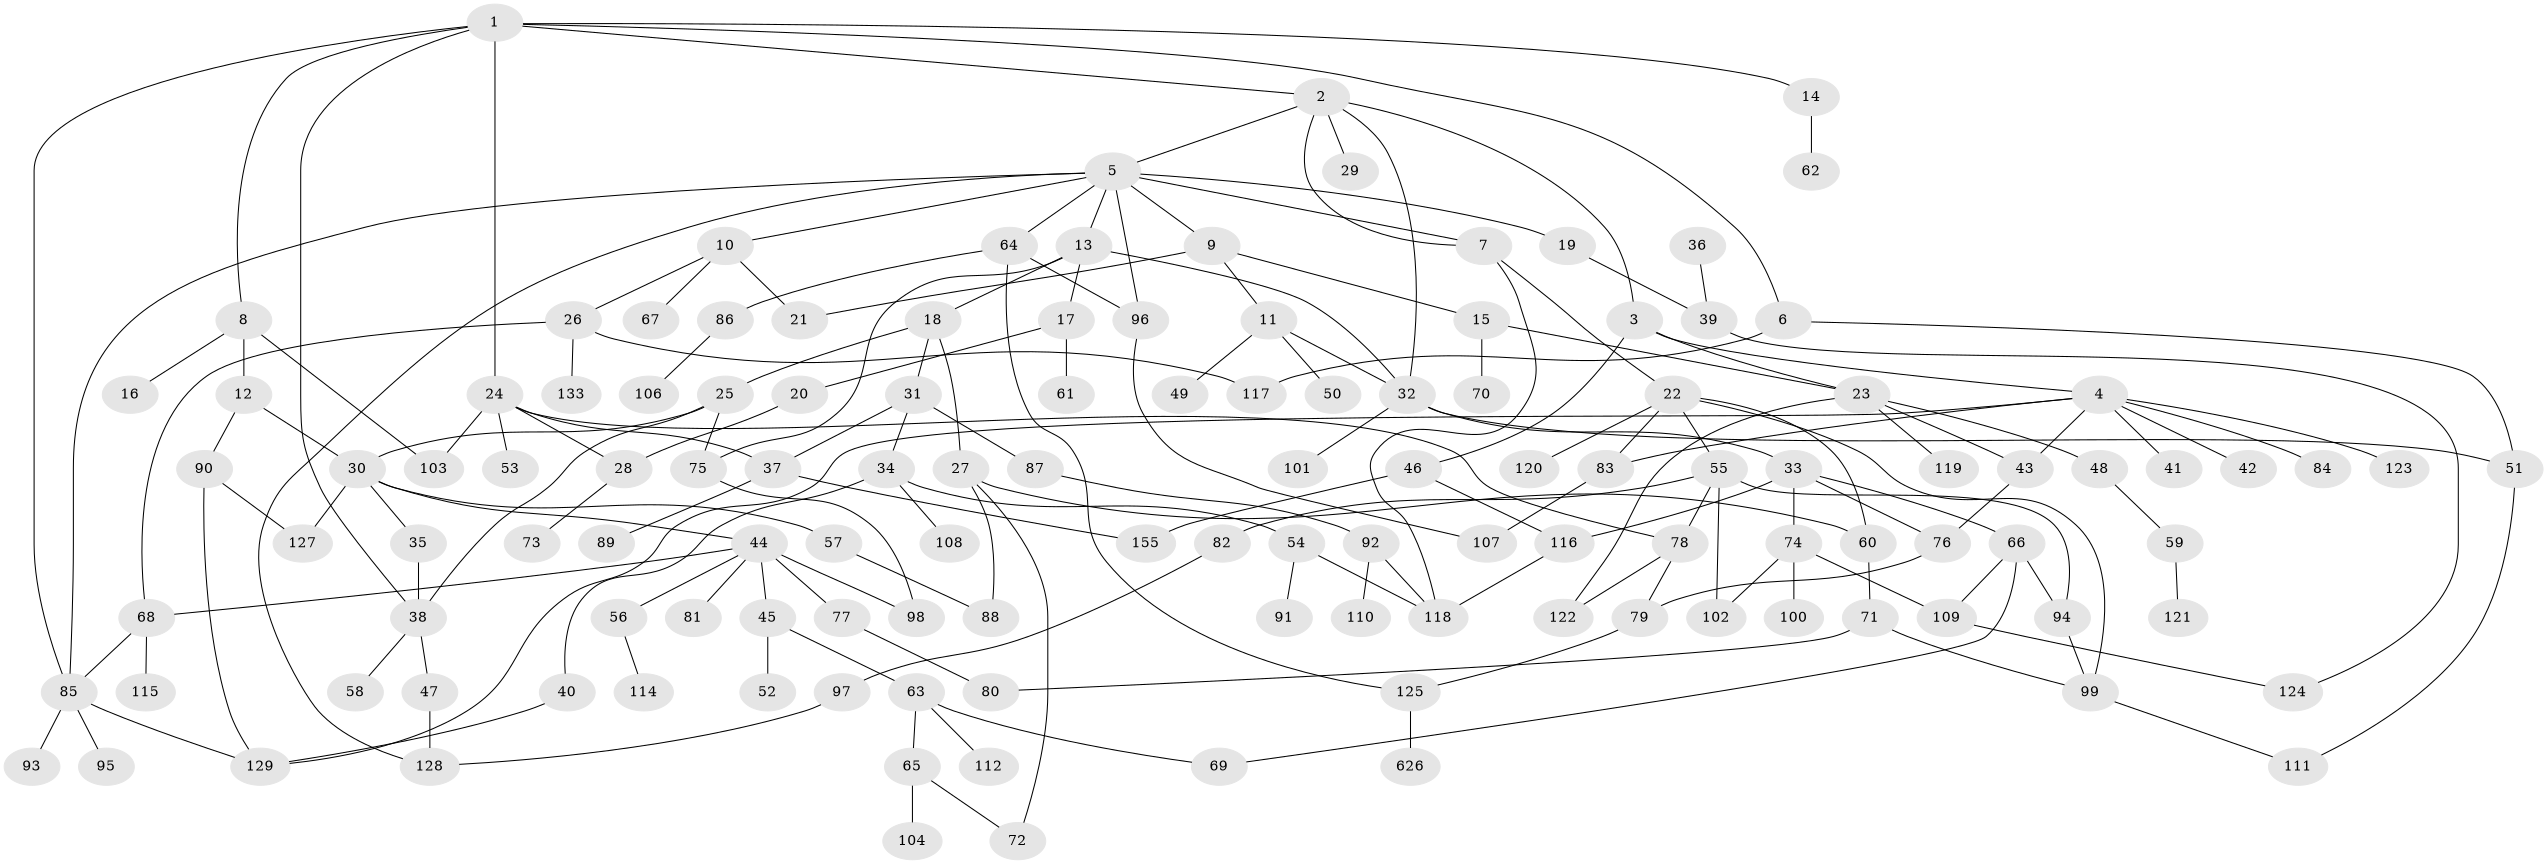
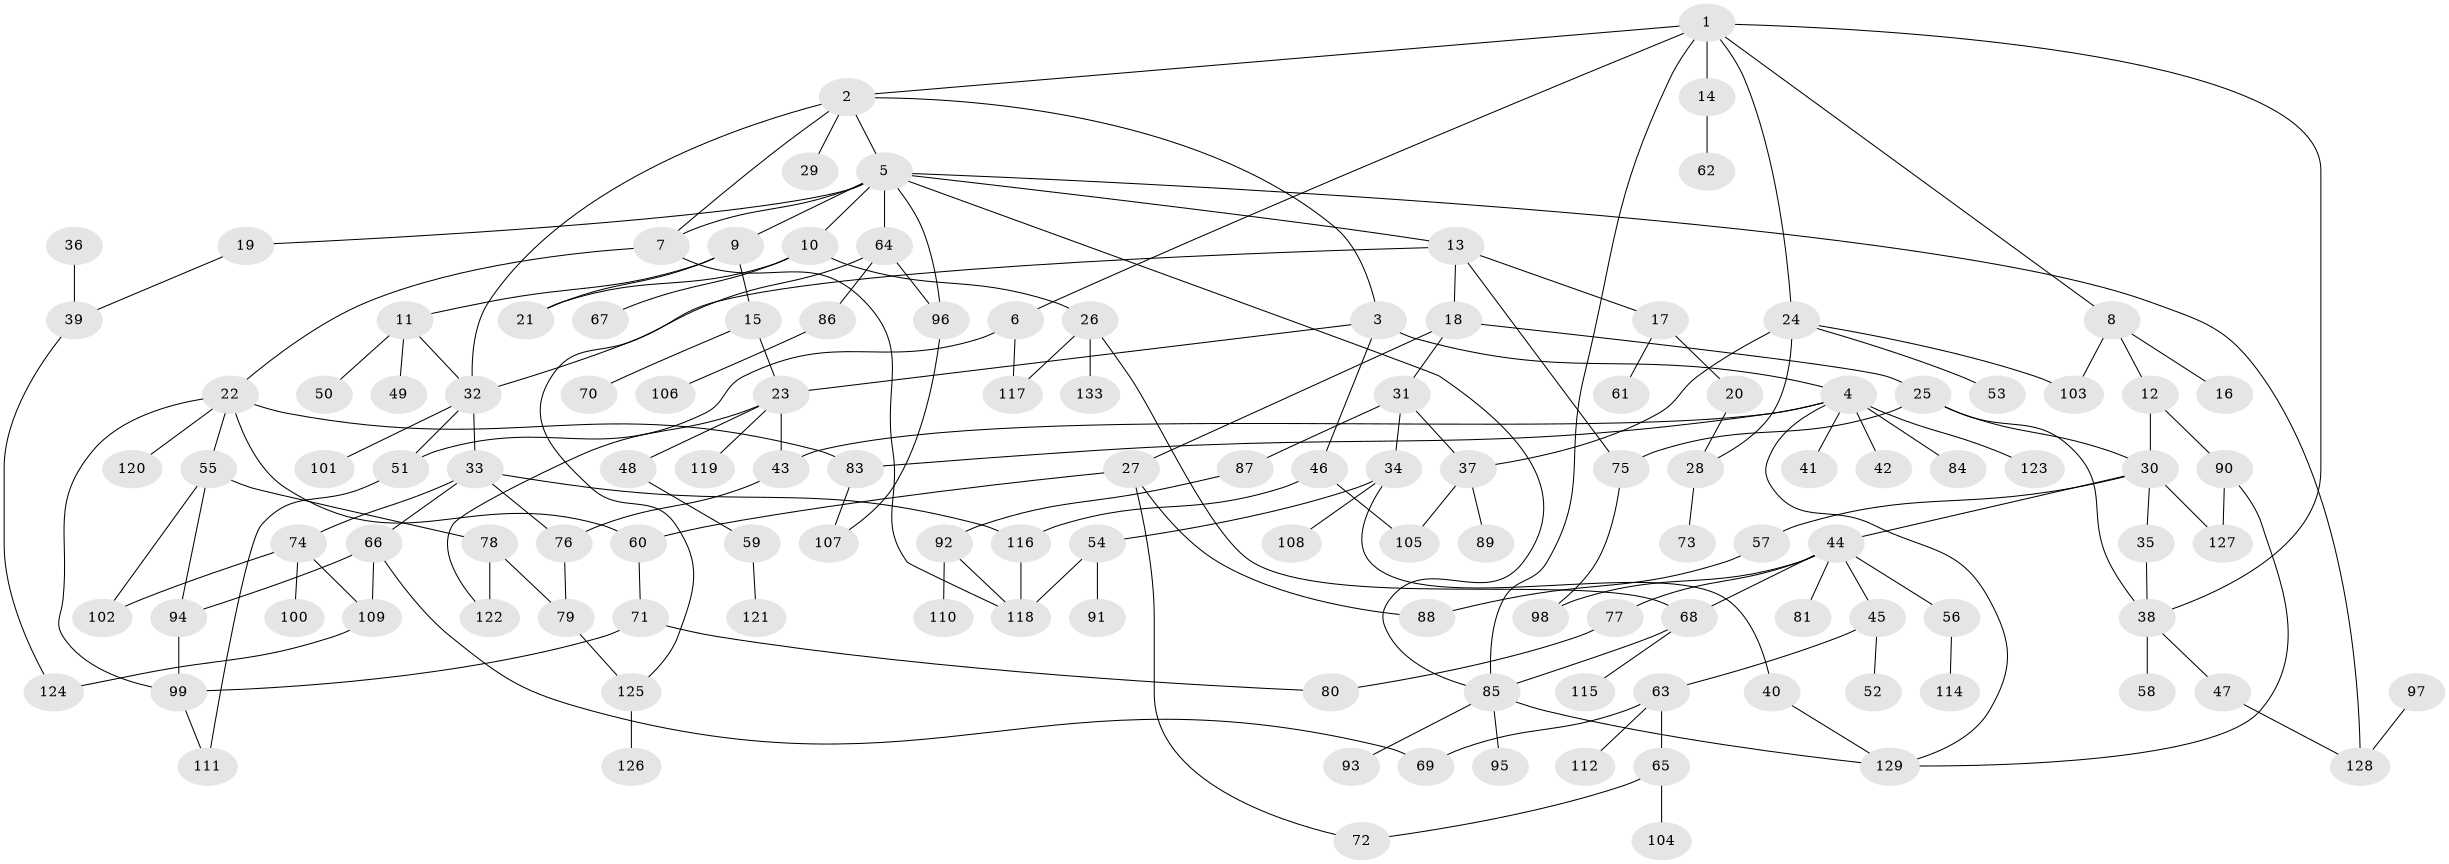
edge "24" -- "78": removed
node "155": label "155" -> "105"
node "82": removed
node "626": label "626" -> "126"
